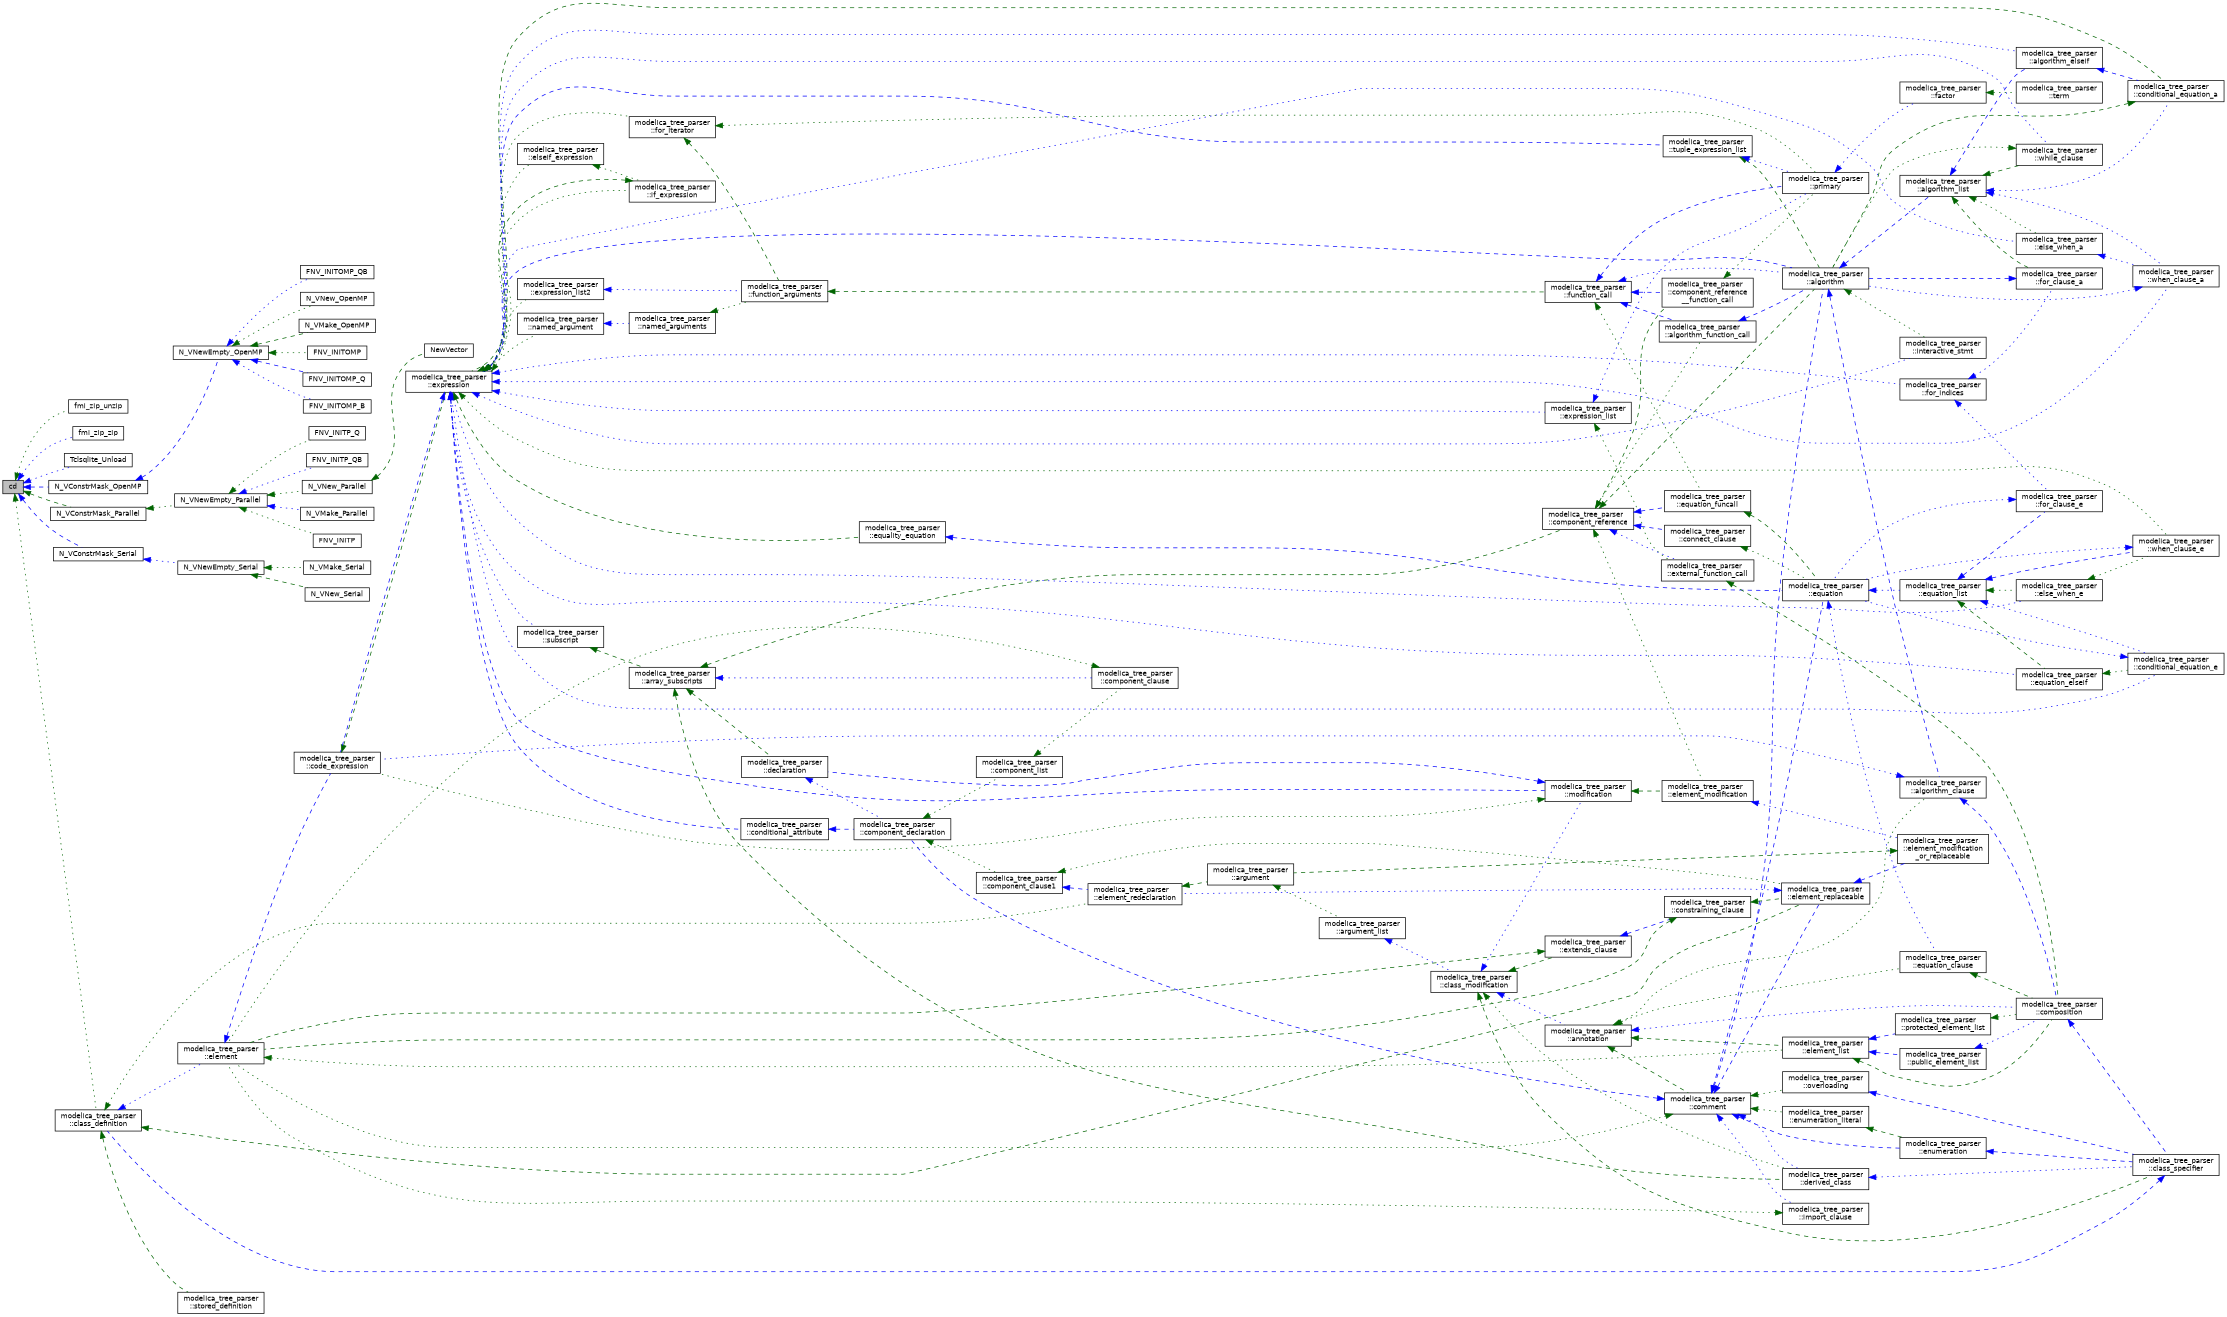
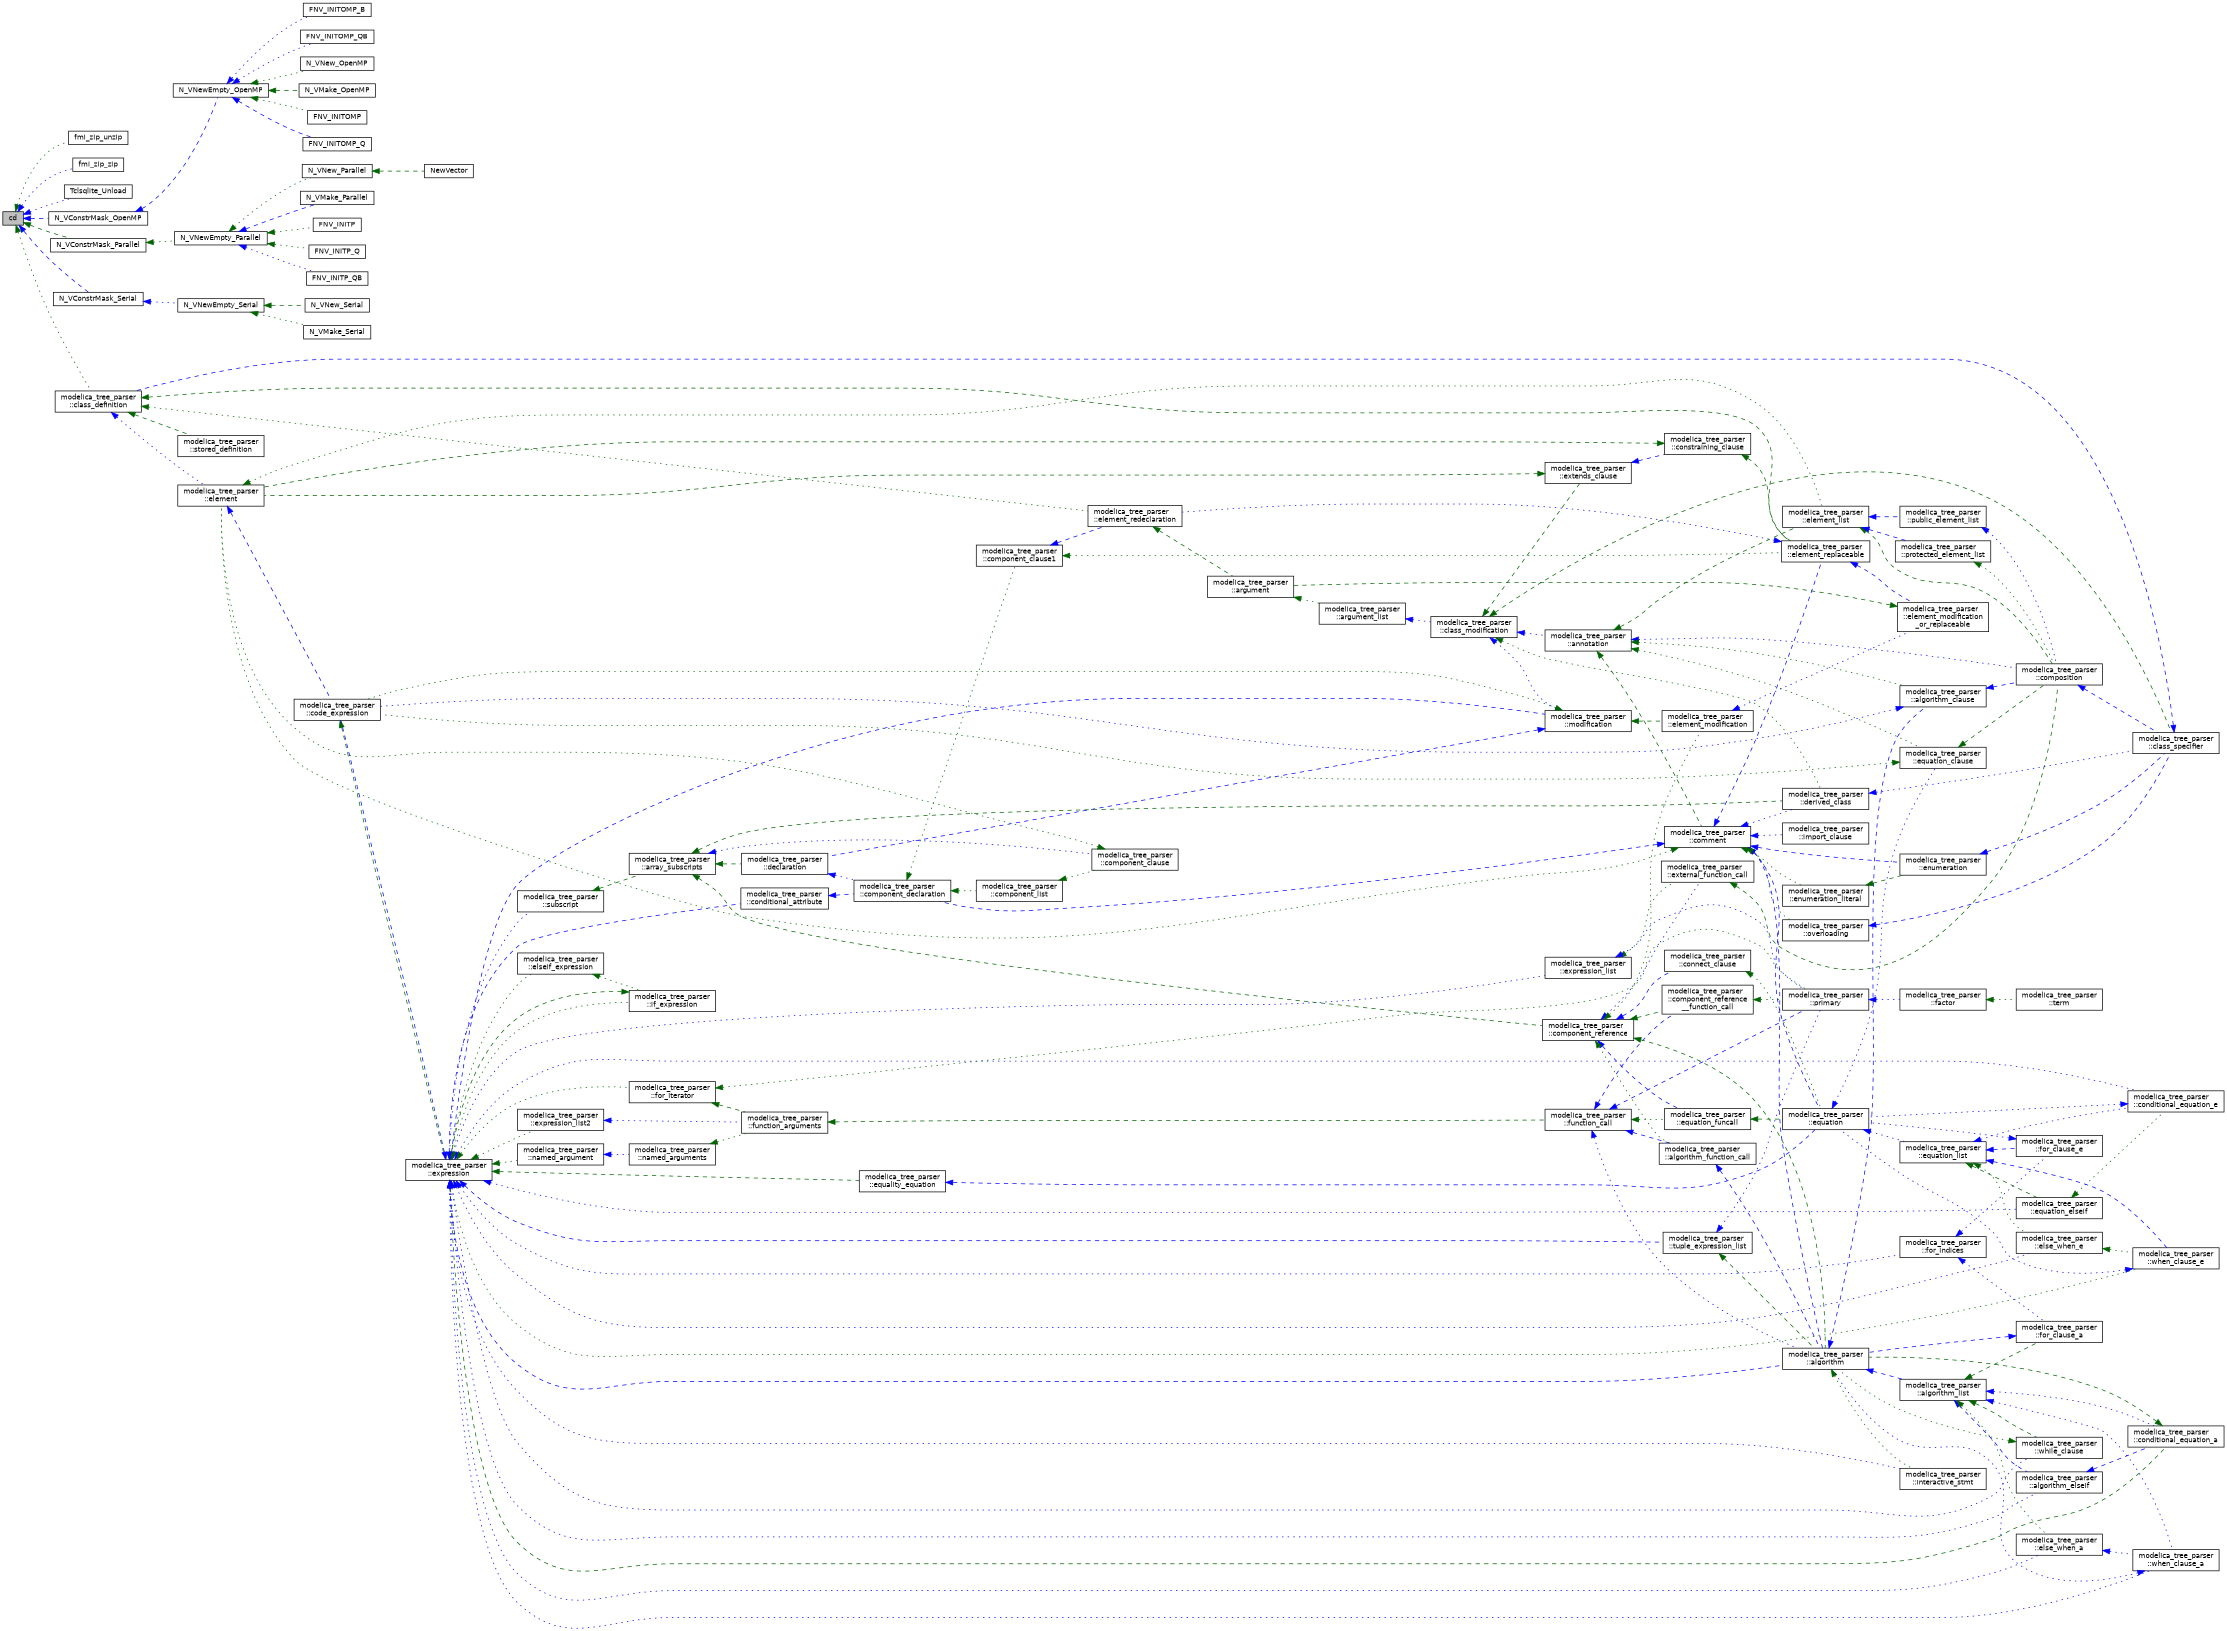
edge "N_VMake_Parallel" -> "N_VNewEmpty_Parallel": style dotted -> dashed
edge "modelica_tree_parser ::code_expression" -> "modelica_tree_parser ::equation_clause": added
edge "modelica_tree_parser ::element" -> "modelica_tree_parser ::import_clause": removed
